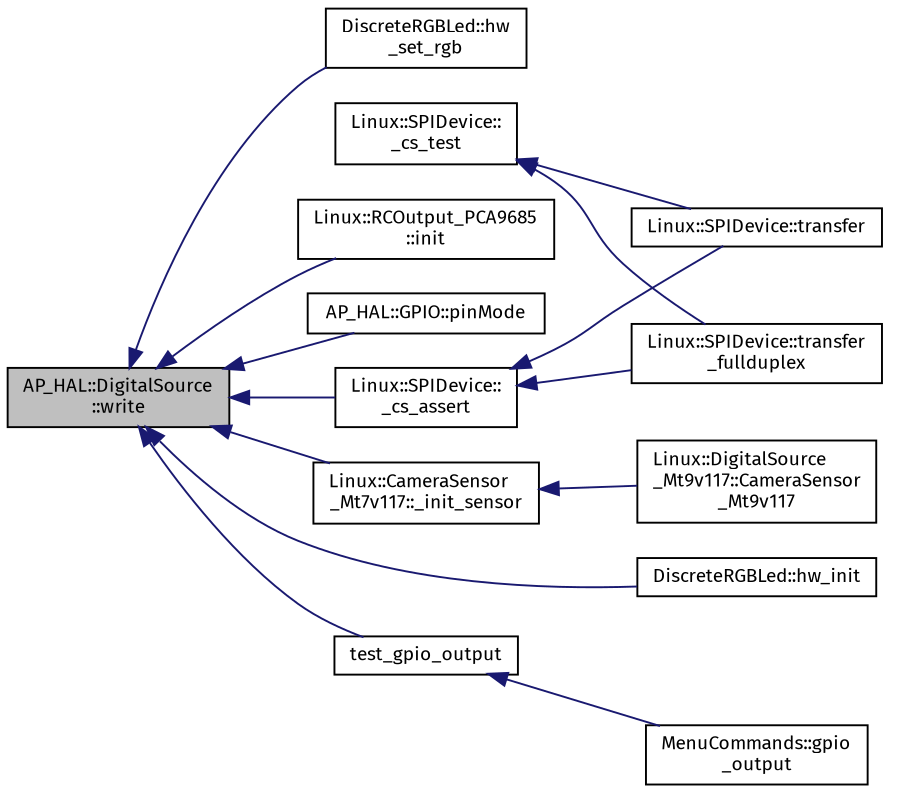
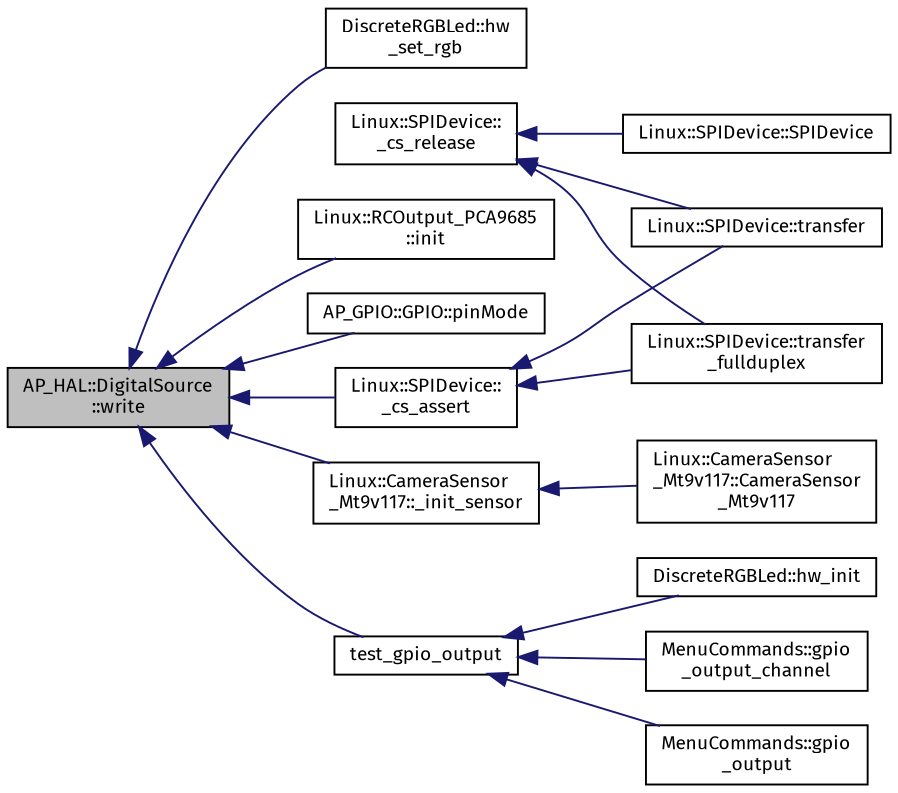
node "Linux::SPIDevice:: _cs_test": label "Linux::SPIDevice:: _cs_test" -> "Linux::SPIDevice:: _cs_release"
node "Linux::SPIDevice::SPIDevice": added
node "AP_HAL::GPIO::pinMode": label "AP_HAL::GPIO::pinMode" -> "AP_GPIO::GPIO::pinMode"
node "Linux::DigitalSource _Mt9v117::CameraSensor _Mt9v117": label "Linux::DigitalSource _Mt9v117::CameraSensor _Mt9v117" -> "Linux::CameraSensor _Mt9v117::CameraSensor _Mt9v117"
node "Linux::CameraSensor _Mt7v117::_init_sensor": label "Linux::CameraSensor _Mt7v117::_init_sensor" -> "Linux::CameraSensor _Mt9v117::_init_sensor"
edge "DiscreteRGBLed::hw_init" -> "AP_HAL::DigitalSource ::write": now "DiscreteRGBLed::hw_init" -> "test_gpio_output"
node "MenuCommands::gpio _output_channel": added
